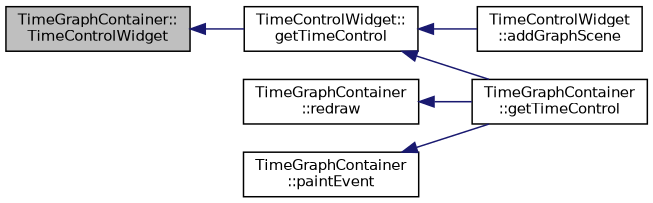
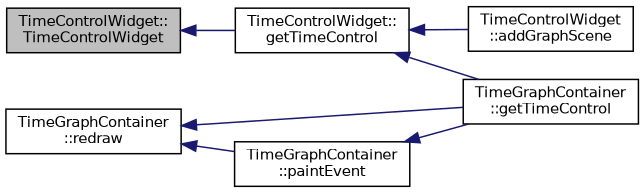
node "TimeGraphContainer:: TimeControlWidget": label "TimeGraphContainer:: TimeControlWidget" -> "TimeControlWidget:: TimeControlWidget"
edge "TimeGraphContainer ::paintEvent" -> "TimeGraphContainer ::redraw": added
